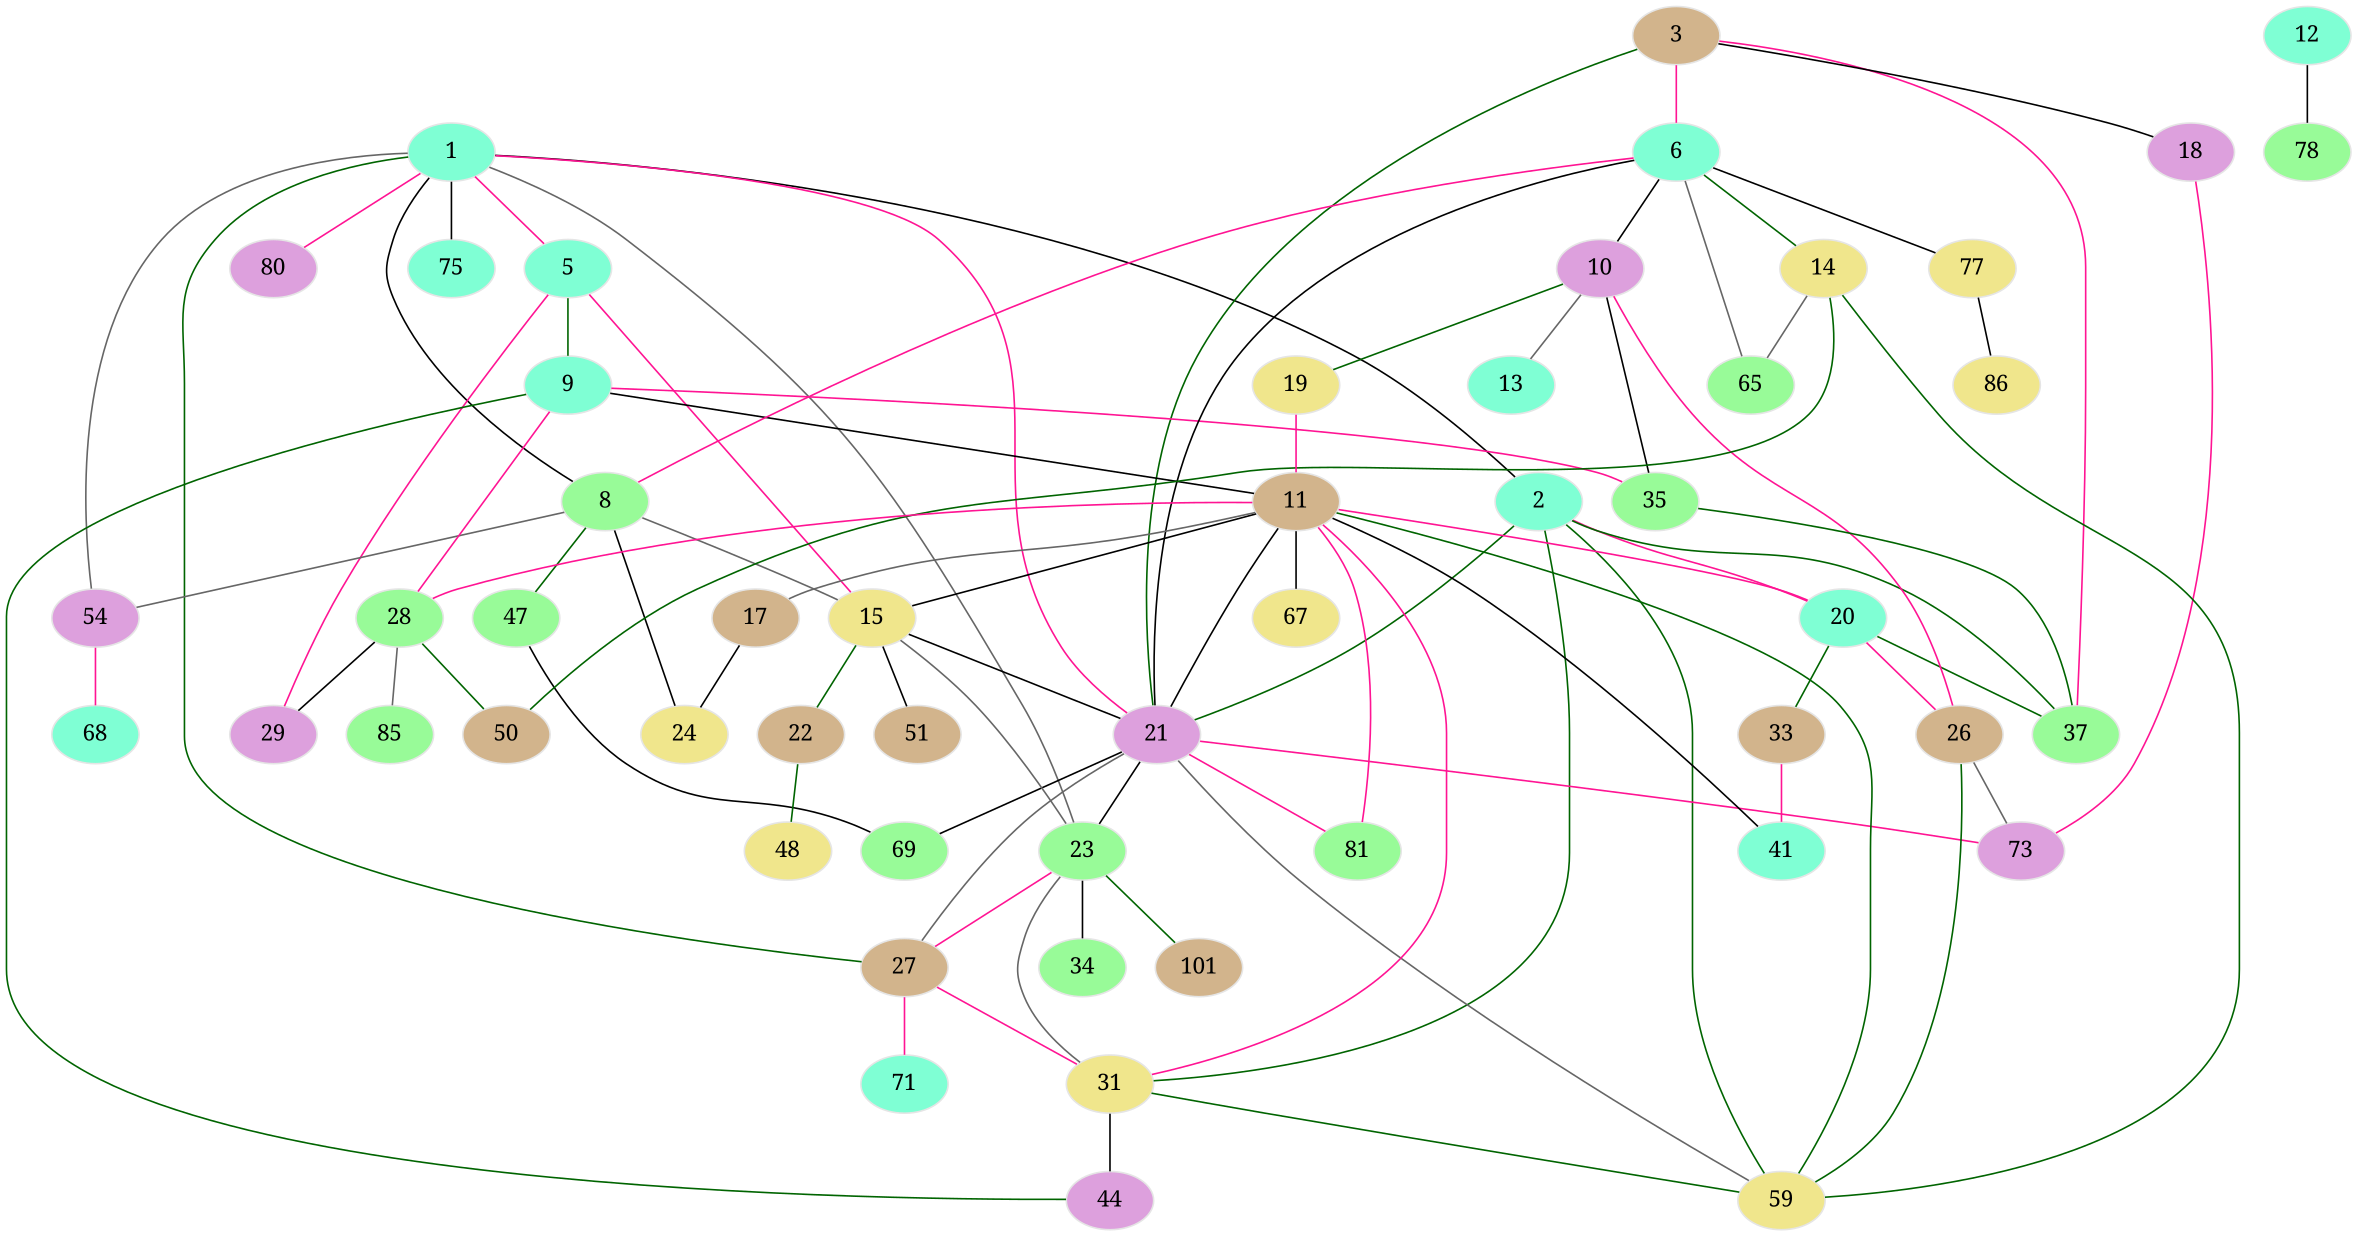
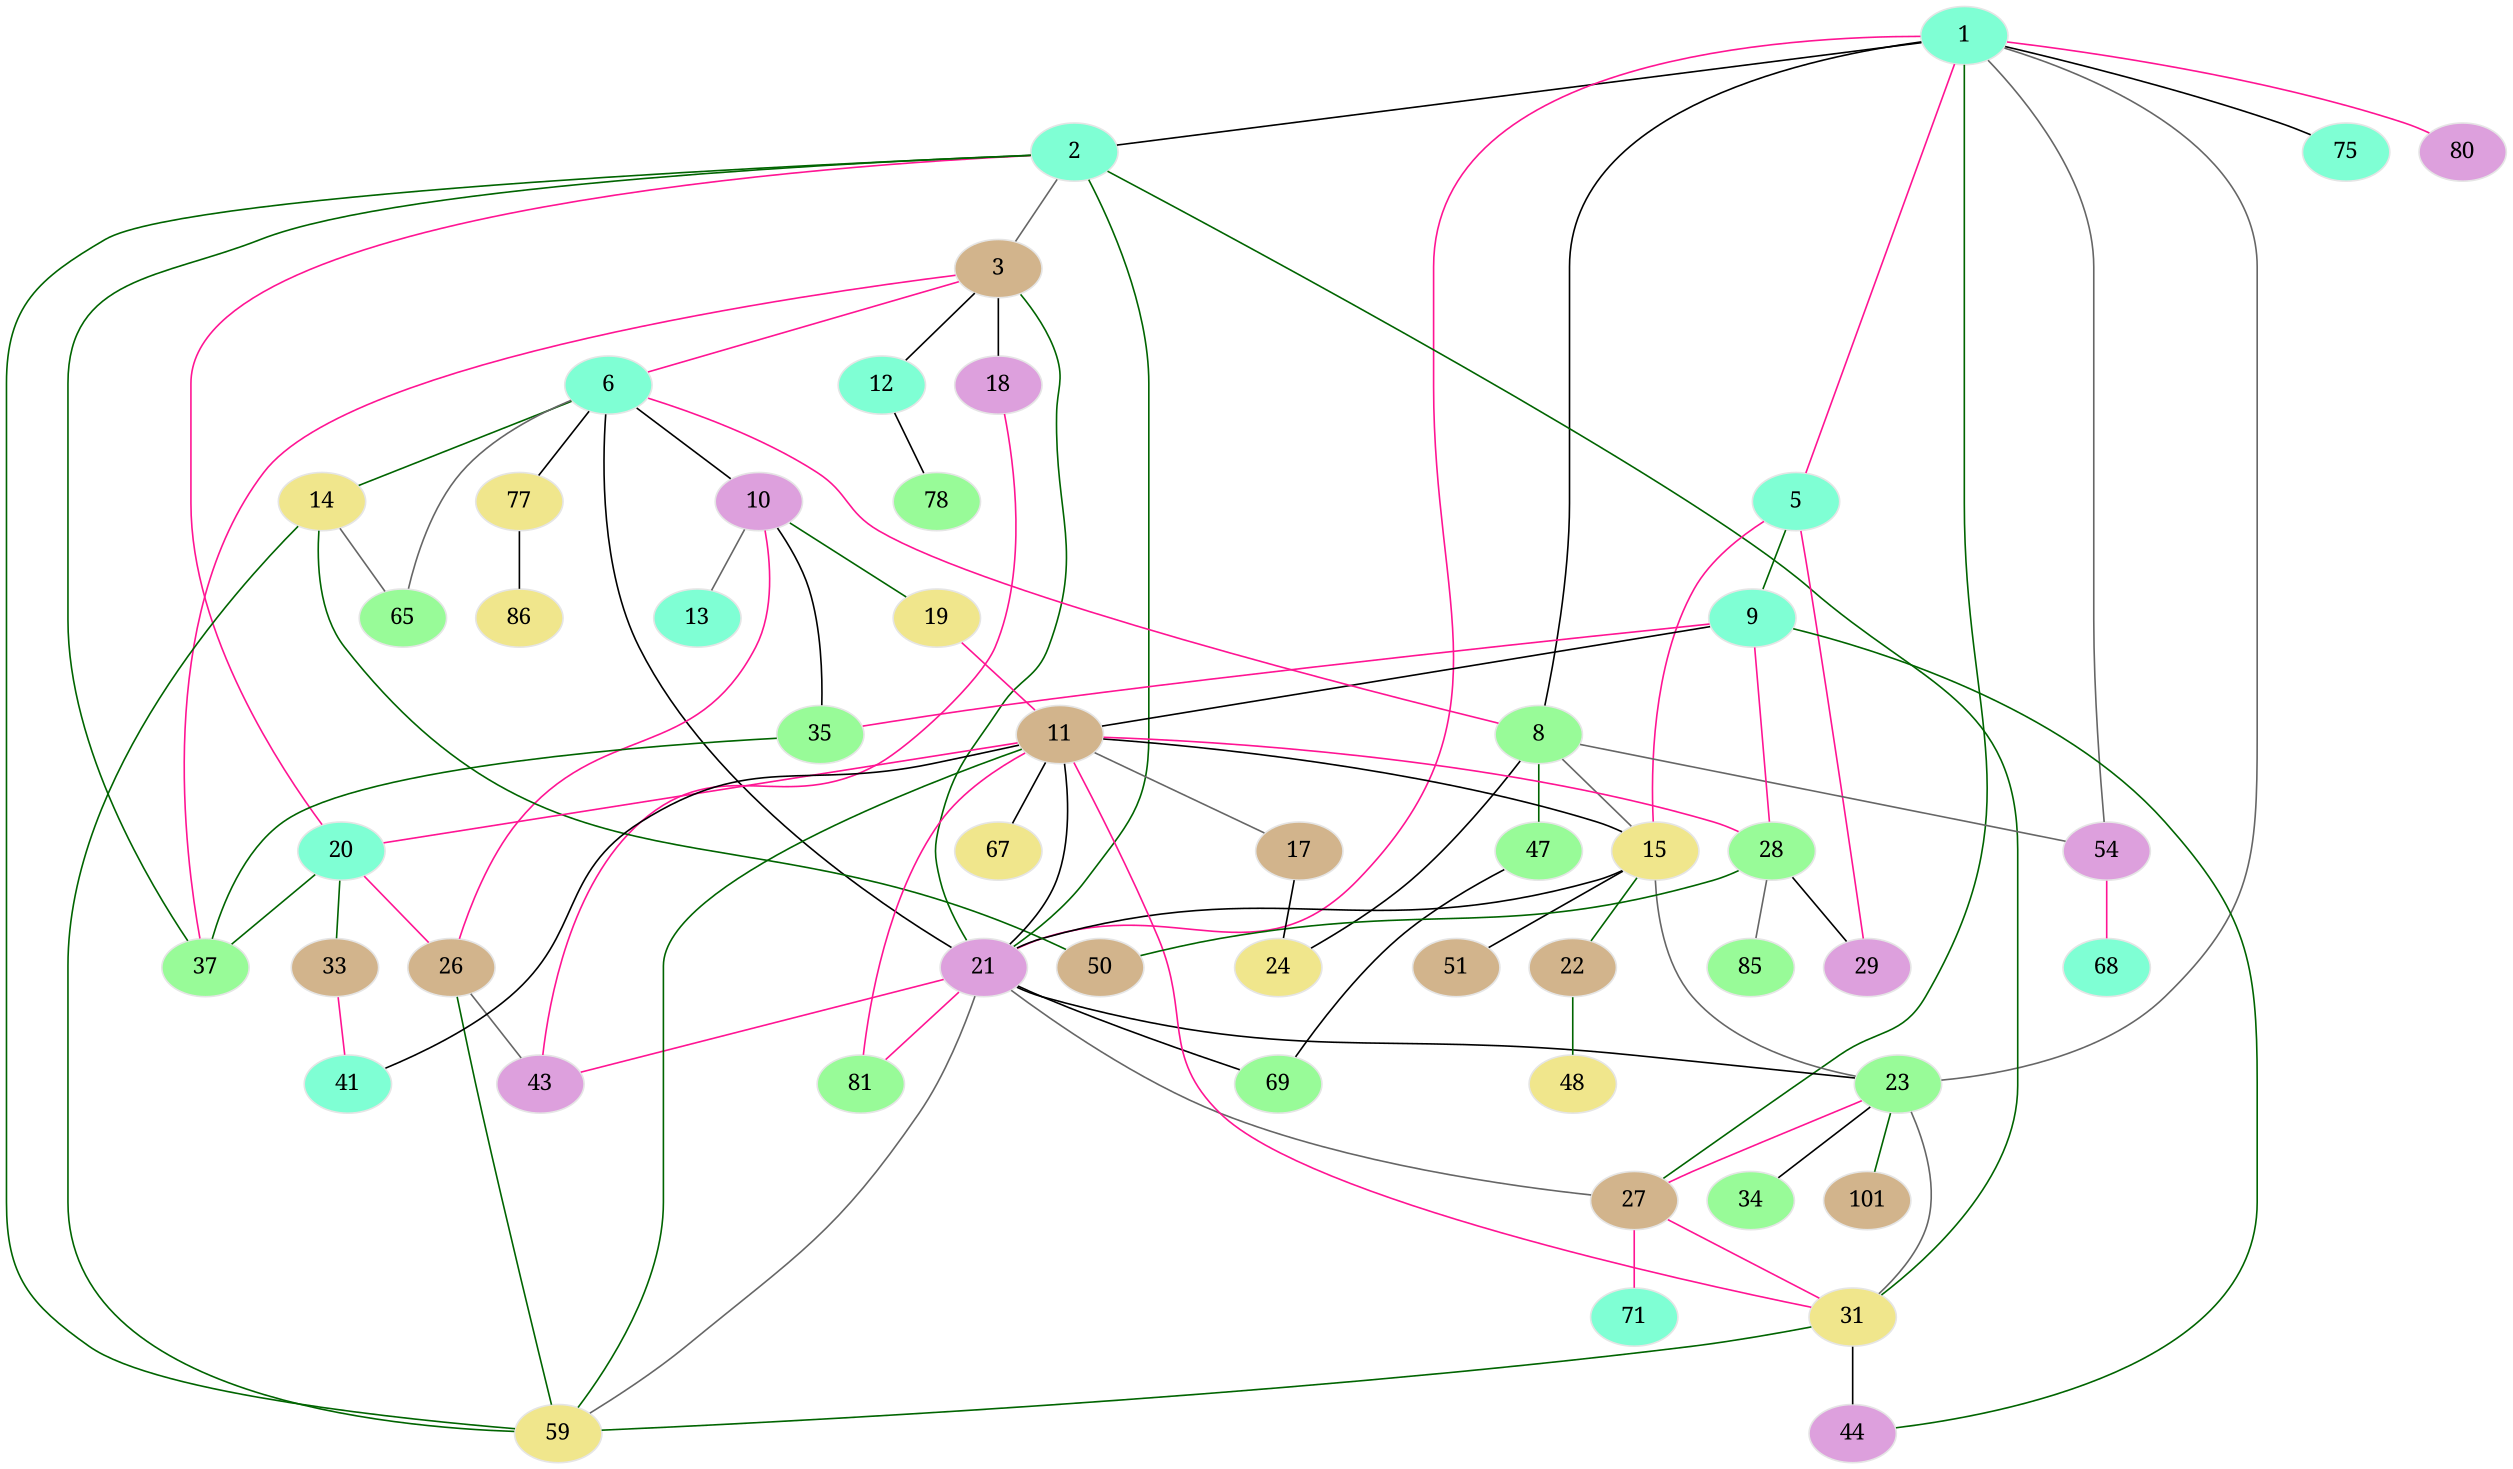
edge "2" -- "3": added
edge "3" -- "12": added
node "73": label "73" -> "43"
